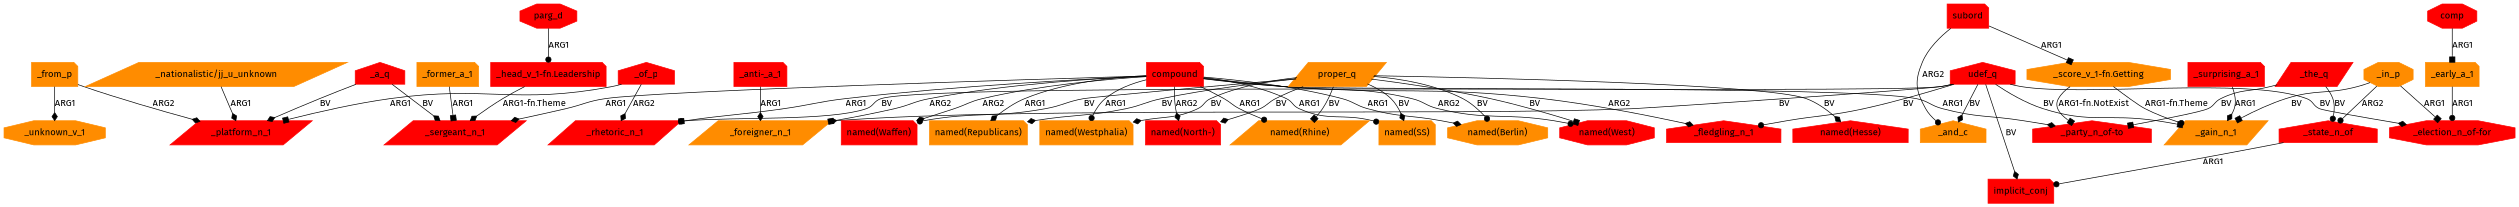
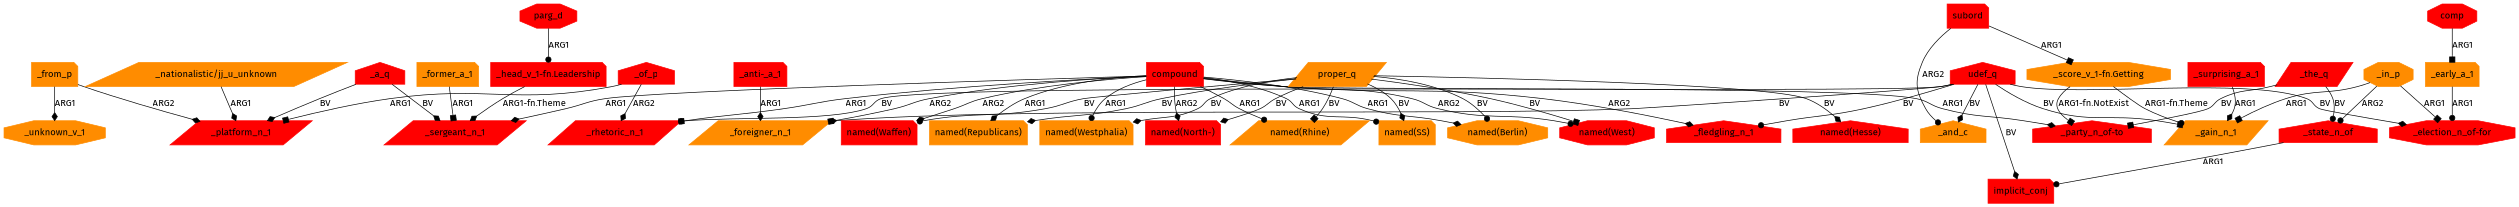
edge "_in_p" -> "_gain_n_1": label "BV" -> "ARG1"
